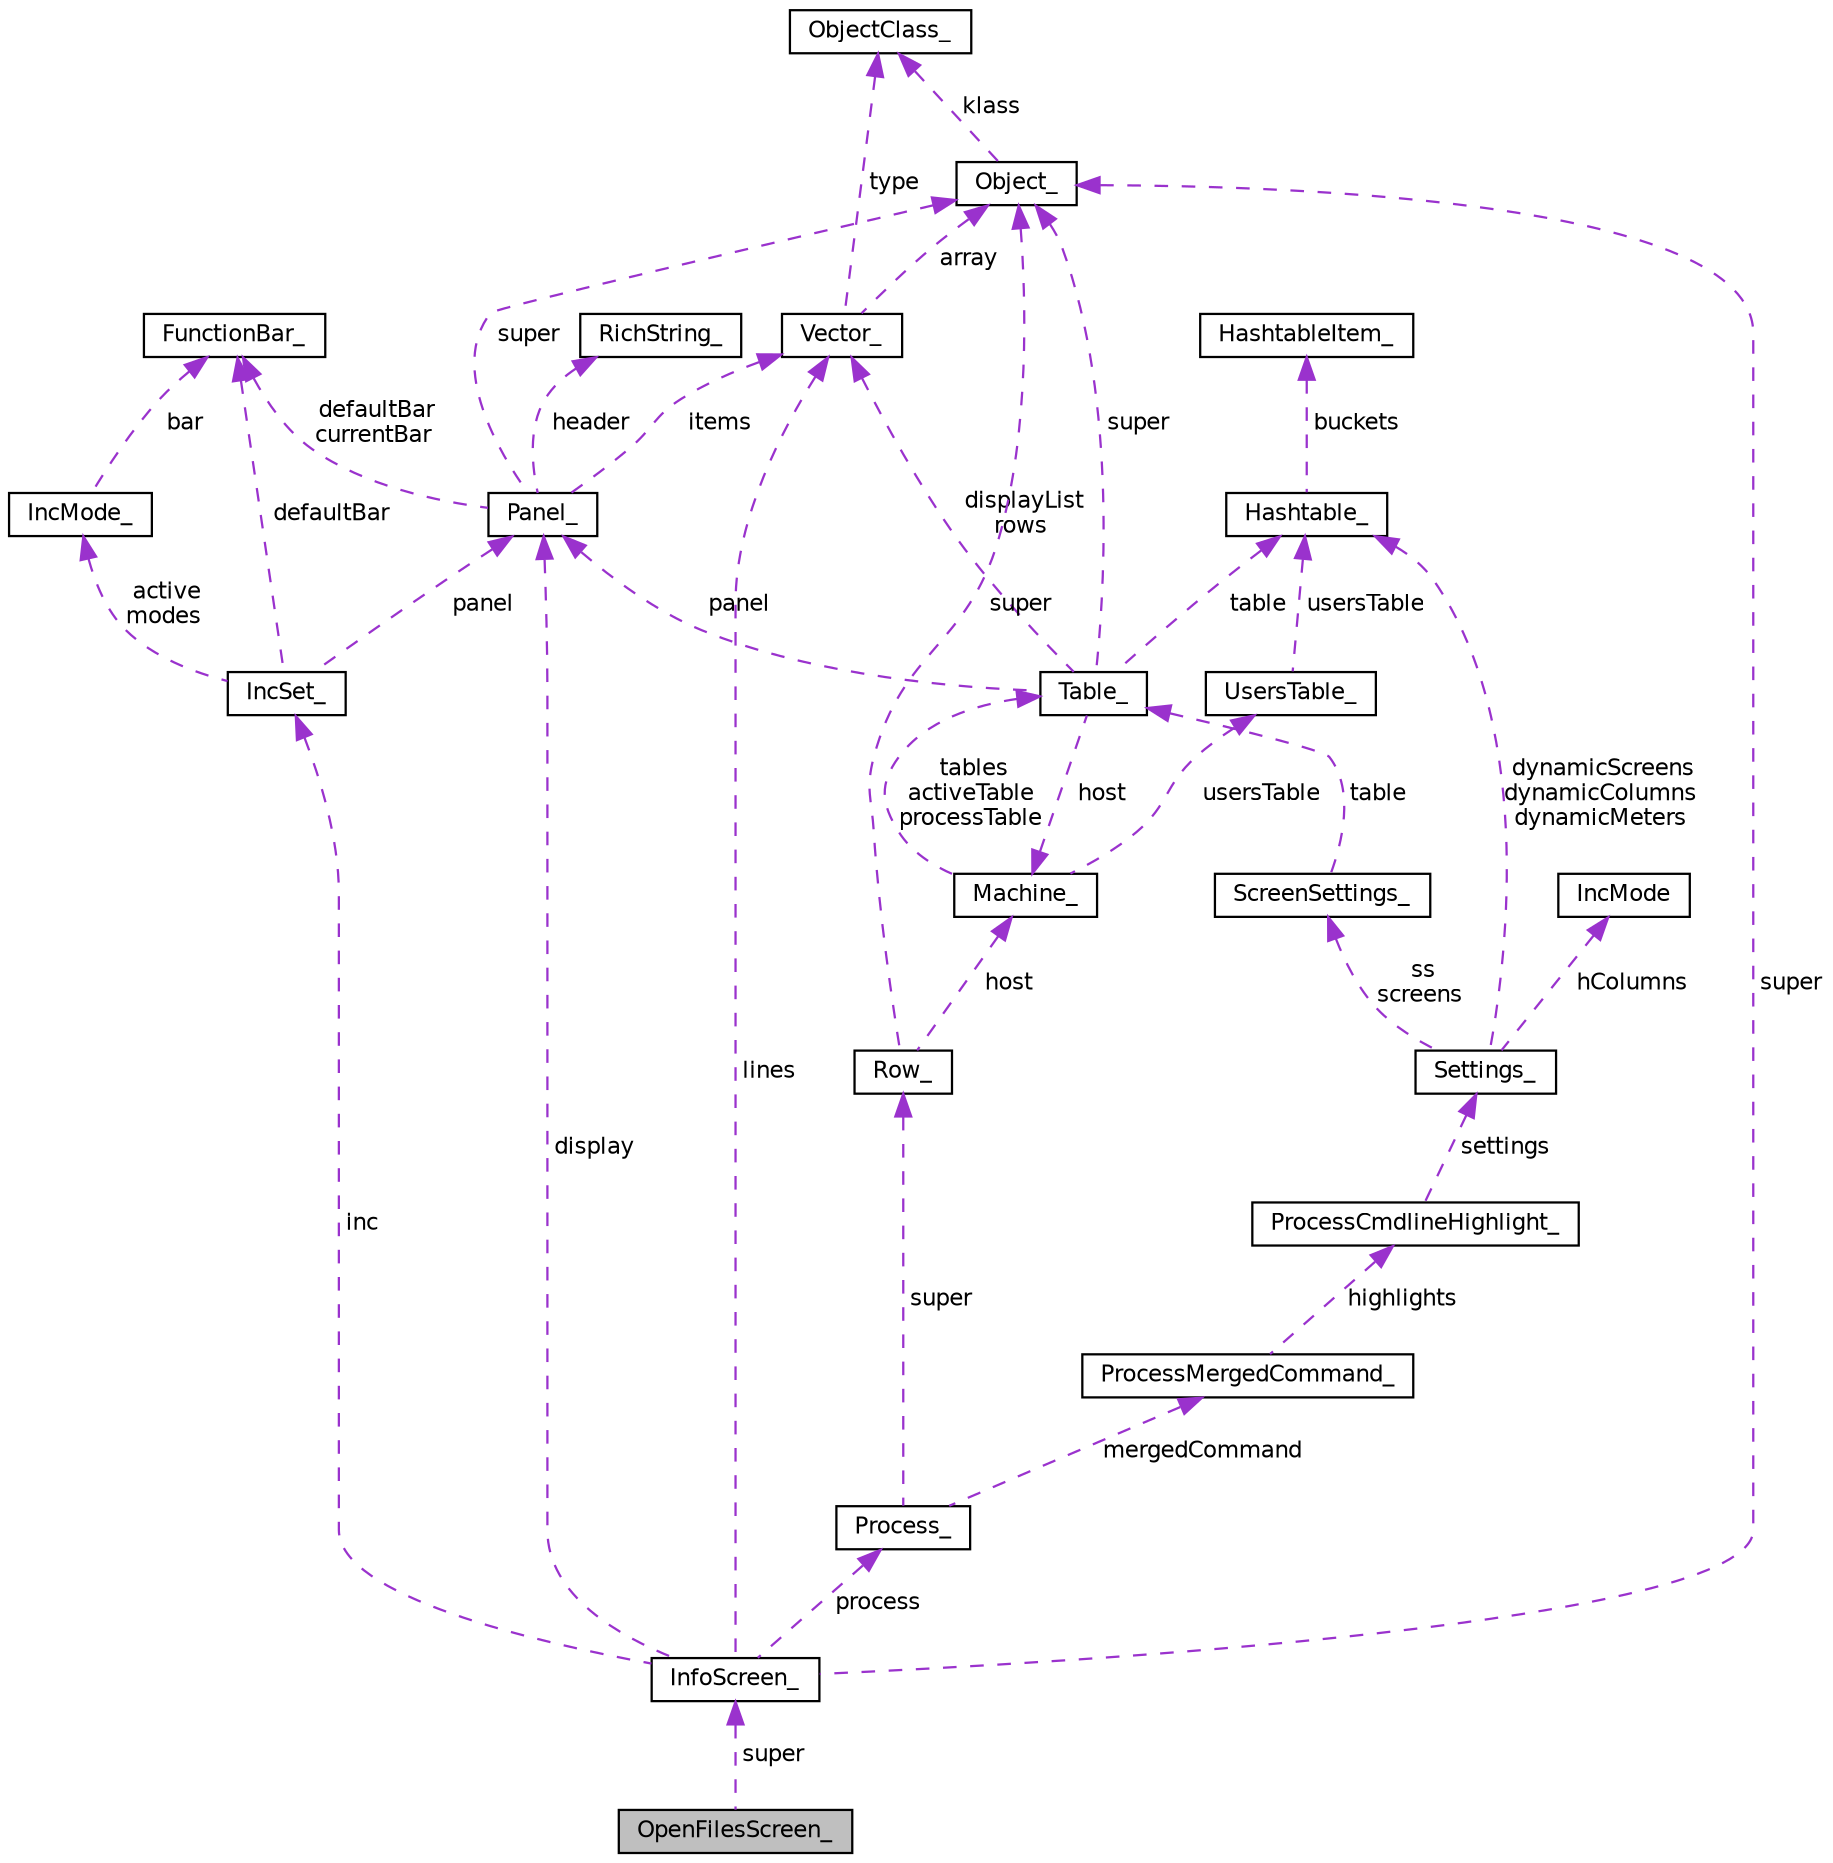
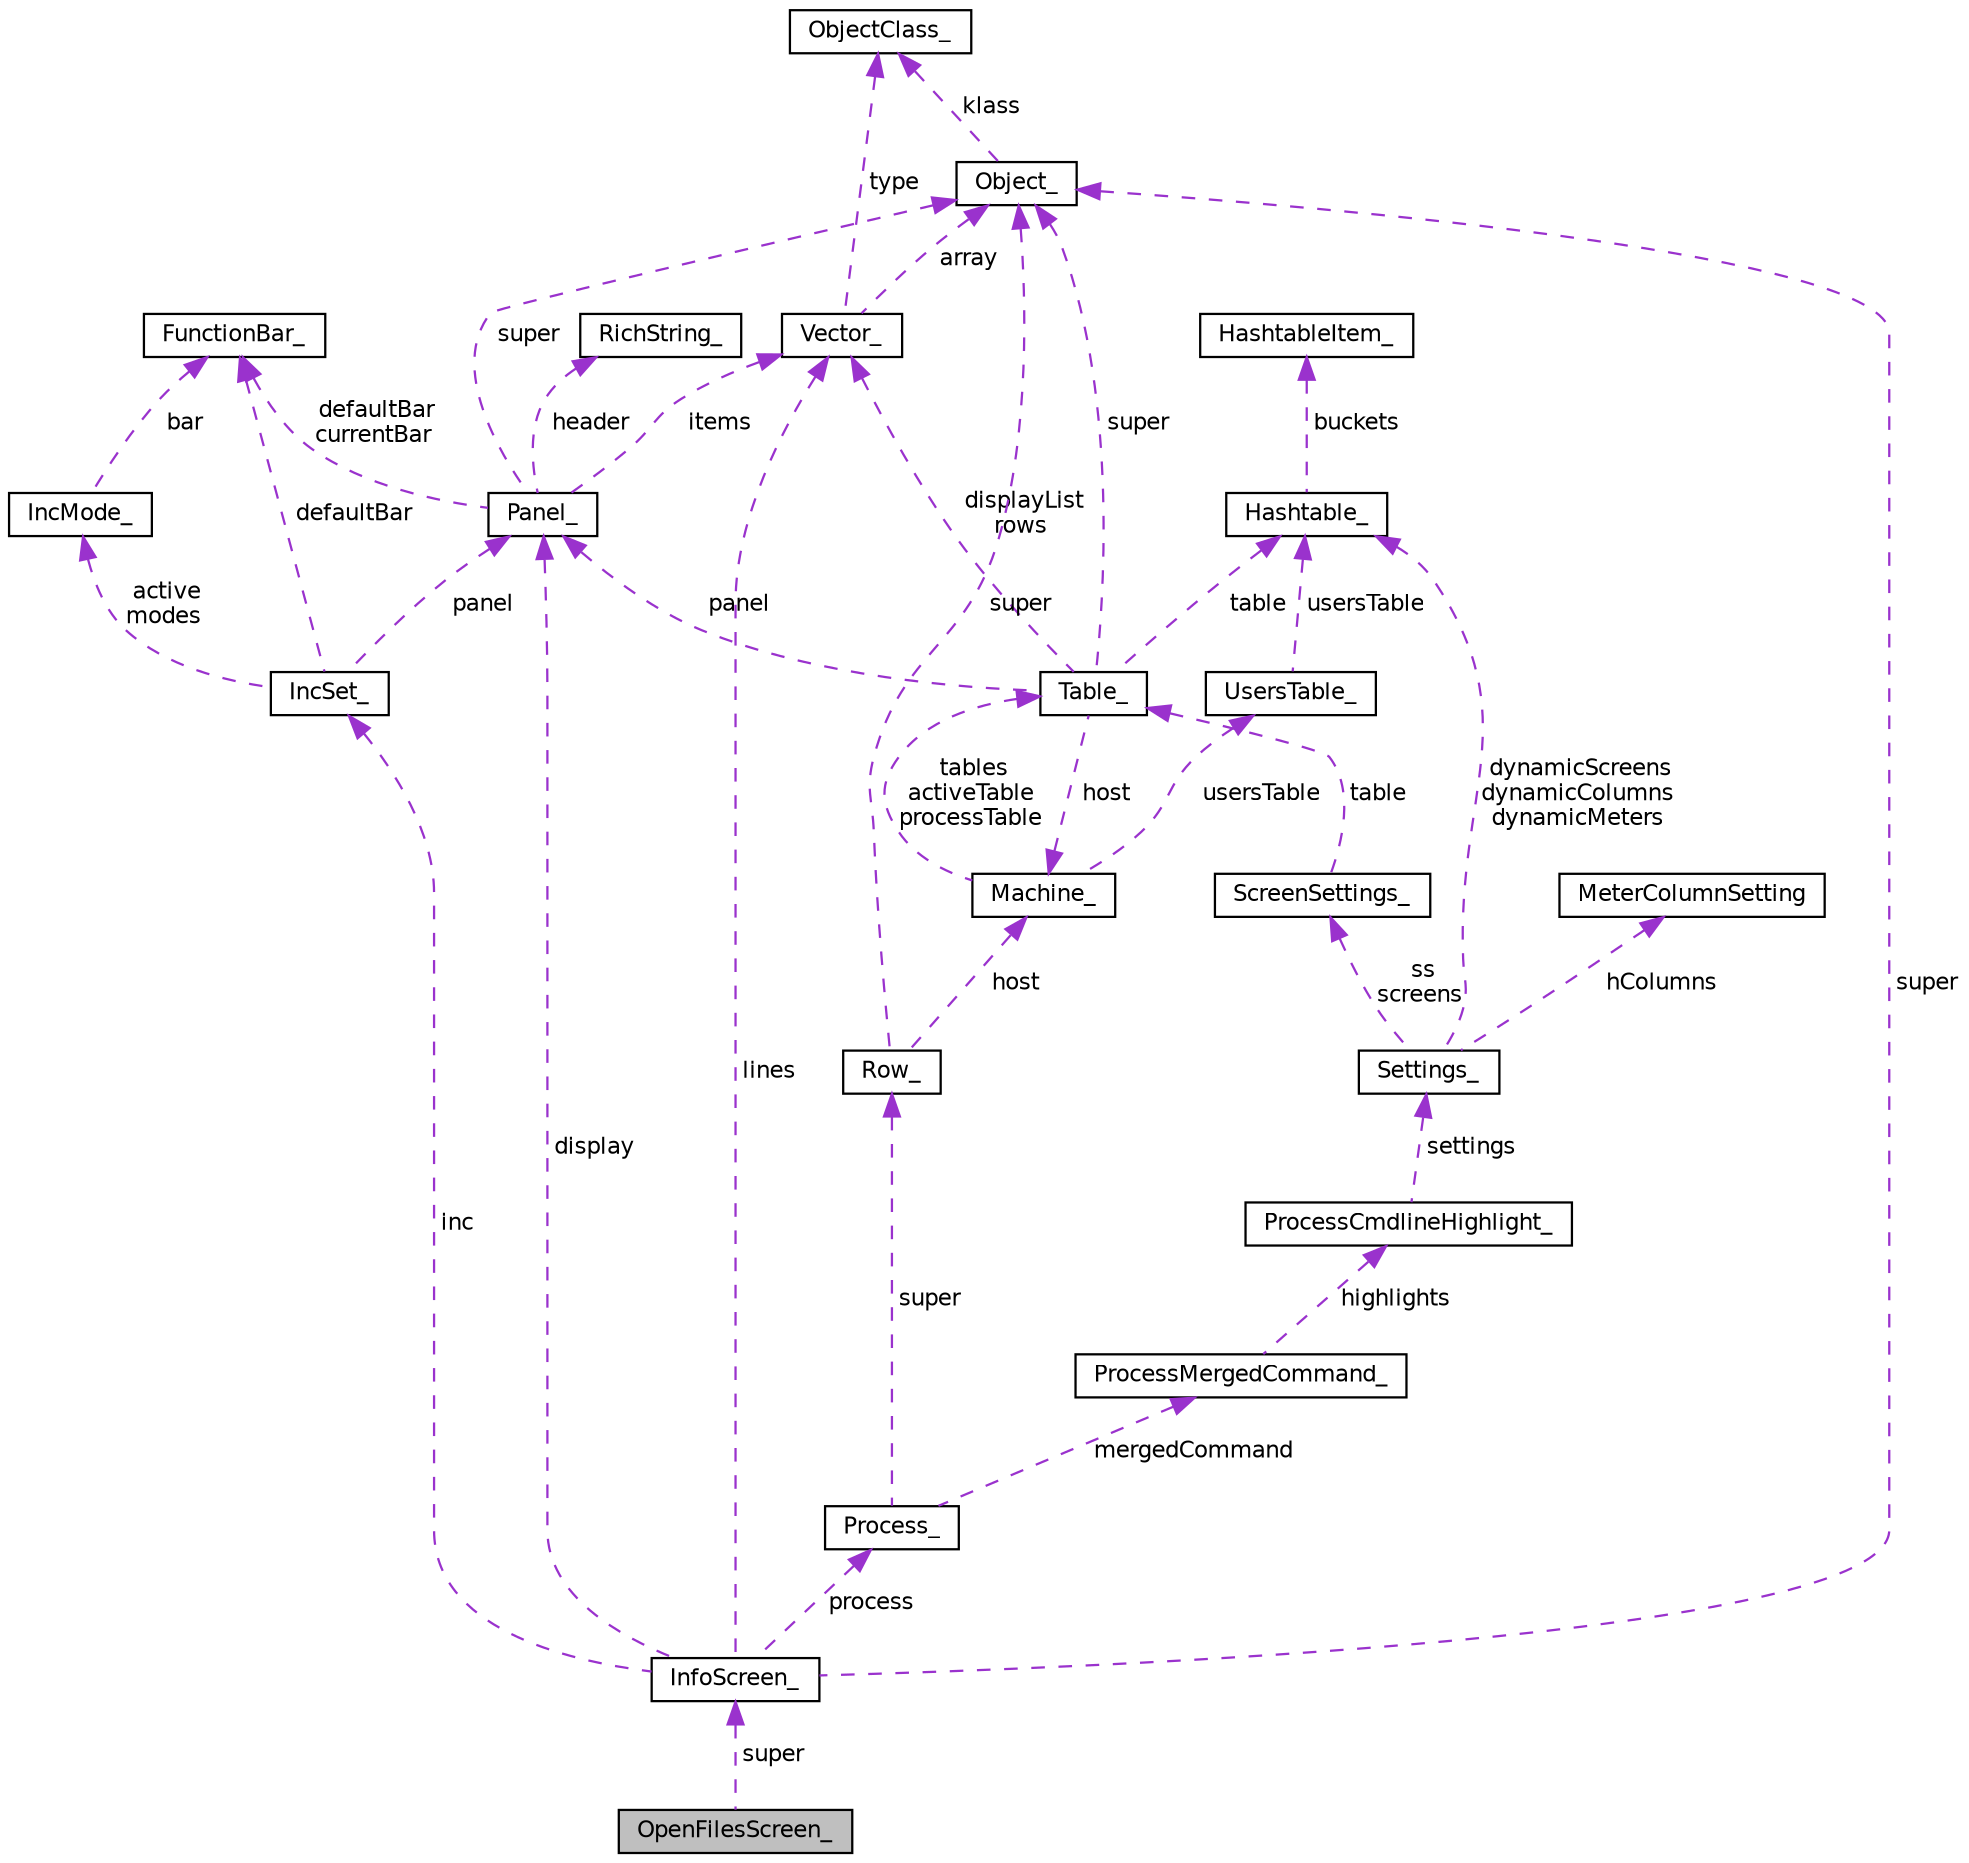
node "IncMode": label "IncMode" -> "MeterColumnSetting"
